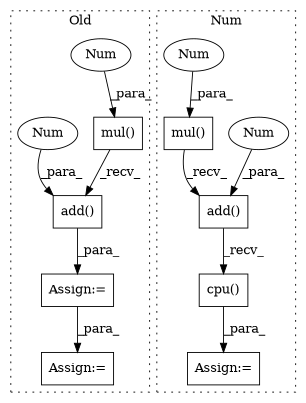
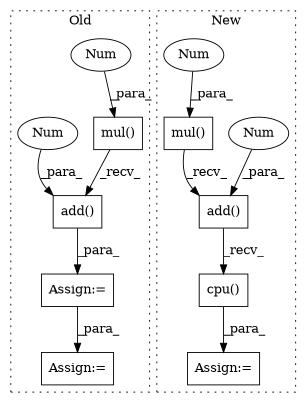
cluster "Num": label "Num" -> "New"
